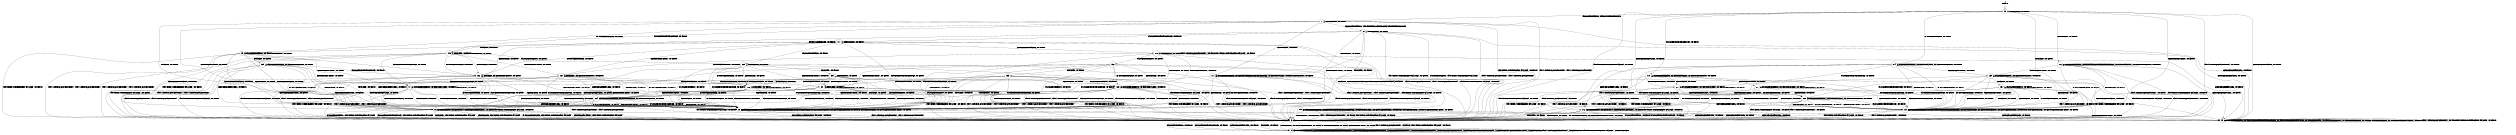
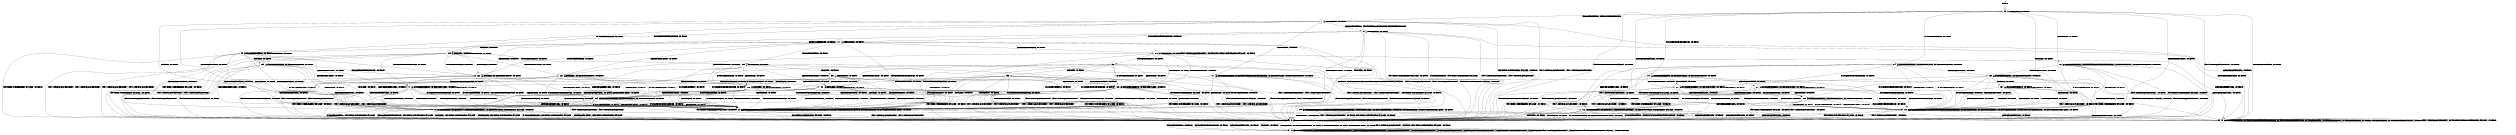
edge "s2" -> "s11": removed, label "CERTIFICATE / TIMEOUT"
edge "s34" -> "s28": removed, label "RSA_CLIENT_KEY_EXCHANGE / TIMEOUT"
edge "s7" -> "s24": added, label "RSA_CLIENT_KEY_EXCHANGE / TIMEOUT"
